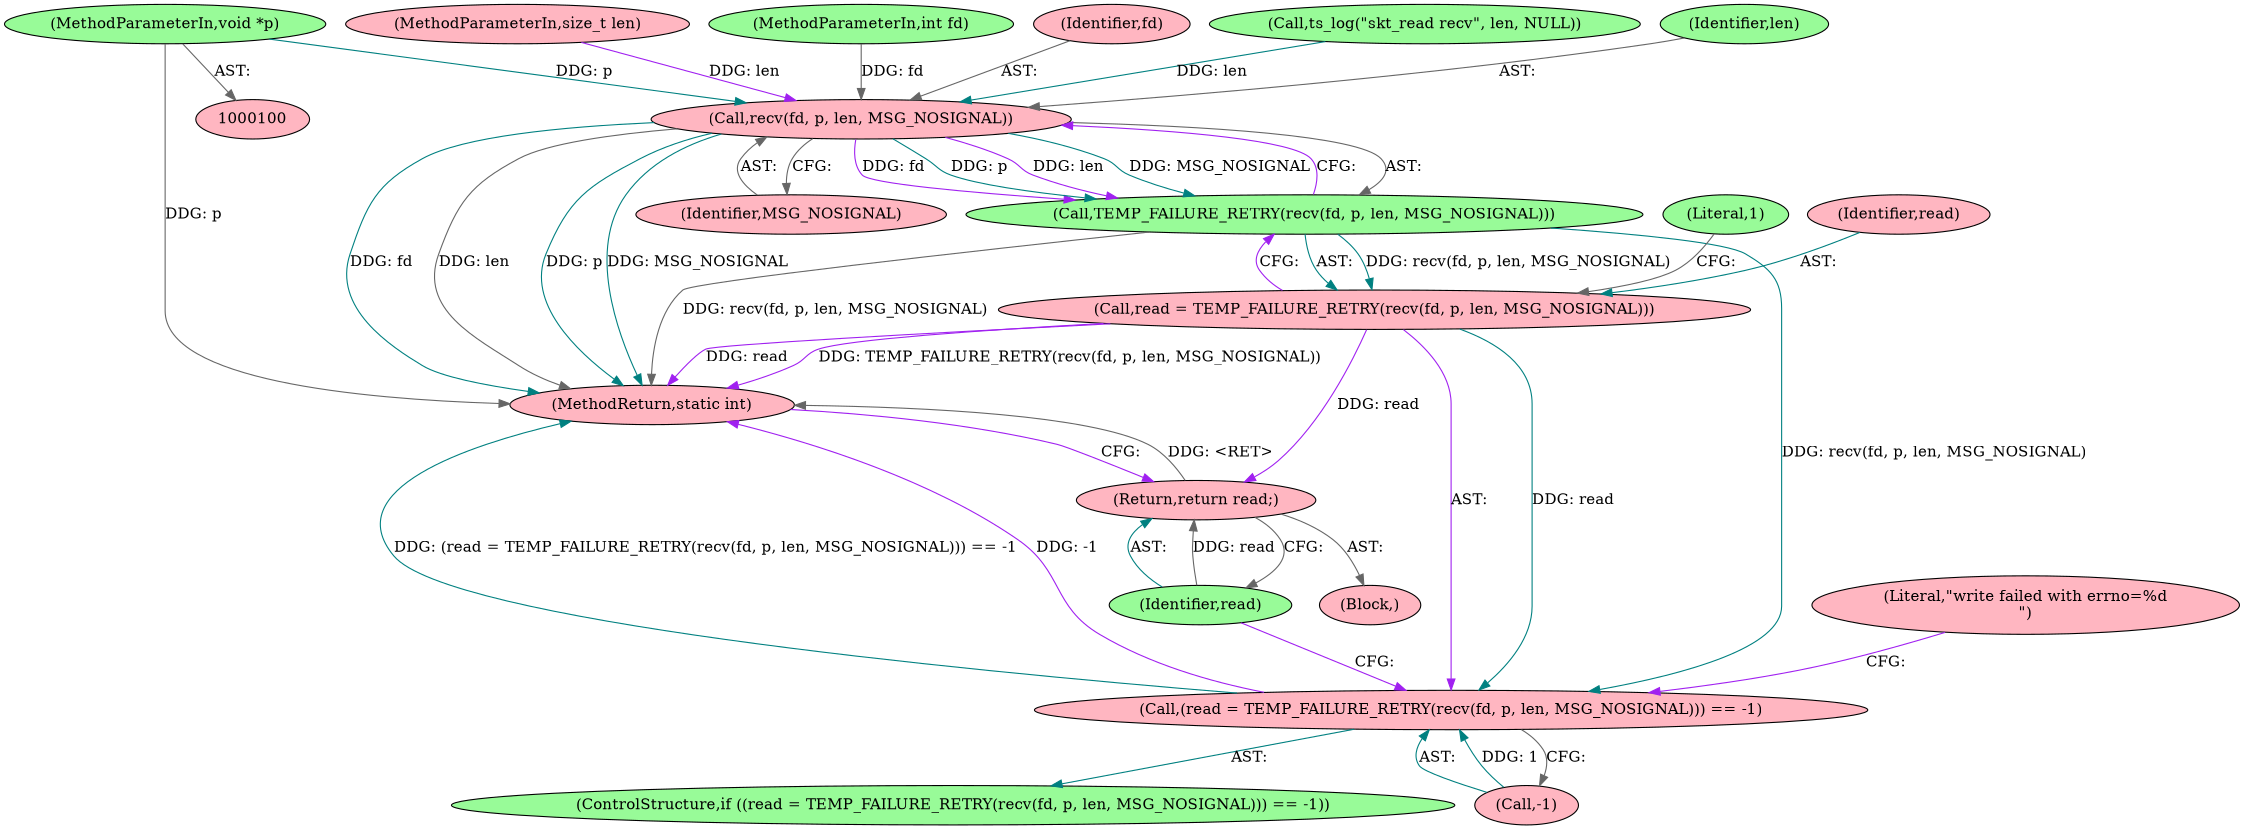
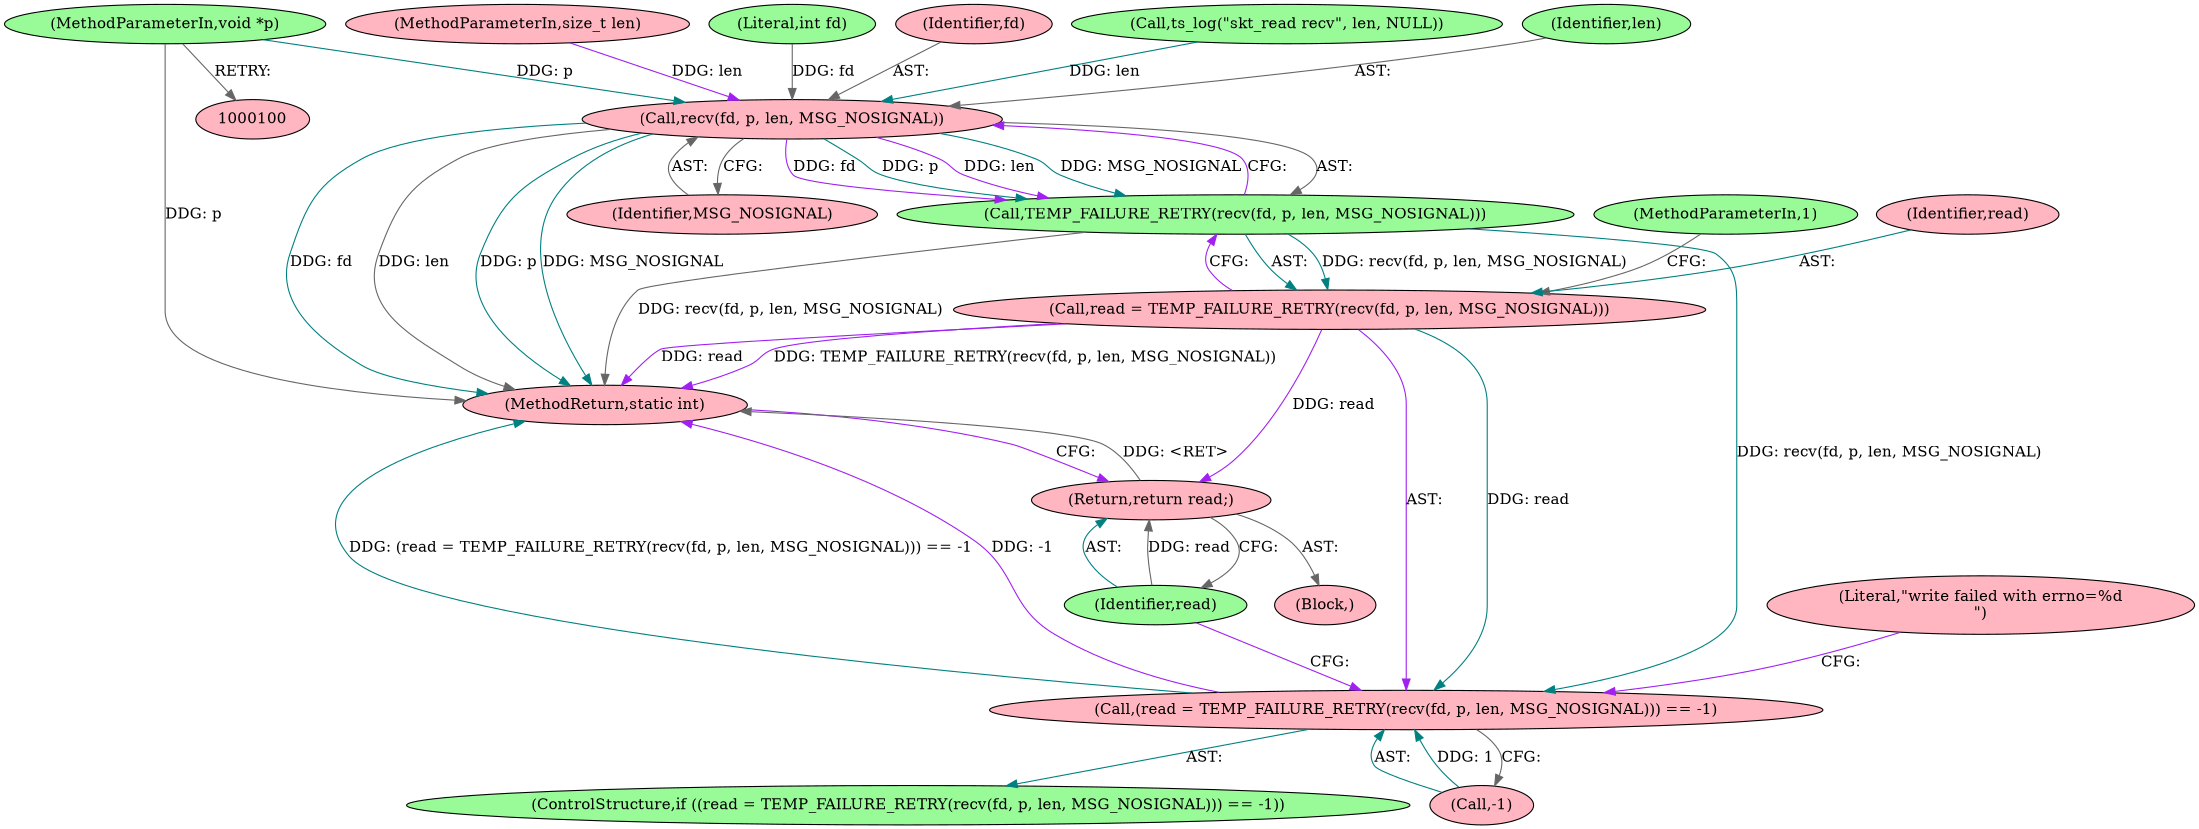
node "(MethodParameterIn,int fd)": label "(MethodParameterIn,int fd)" -> "(Literal,int fd)"
edge "(MethodParameterIn,void *p)" -> "1000100": label "AST: " -> "RETRY: "
node "(Literal,1)": label "(Literal,1)" -> "(MethodParameterIn,1)"
